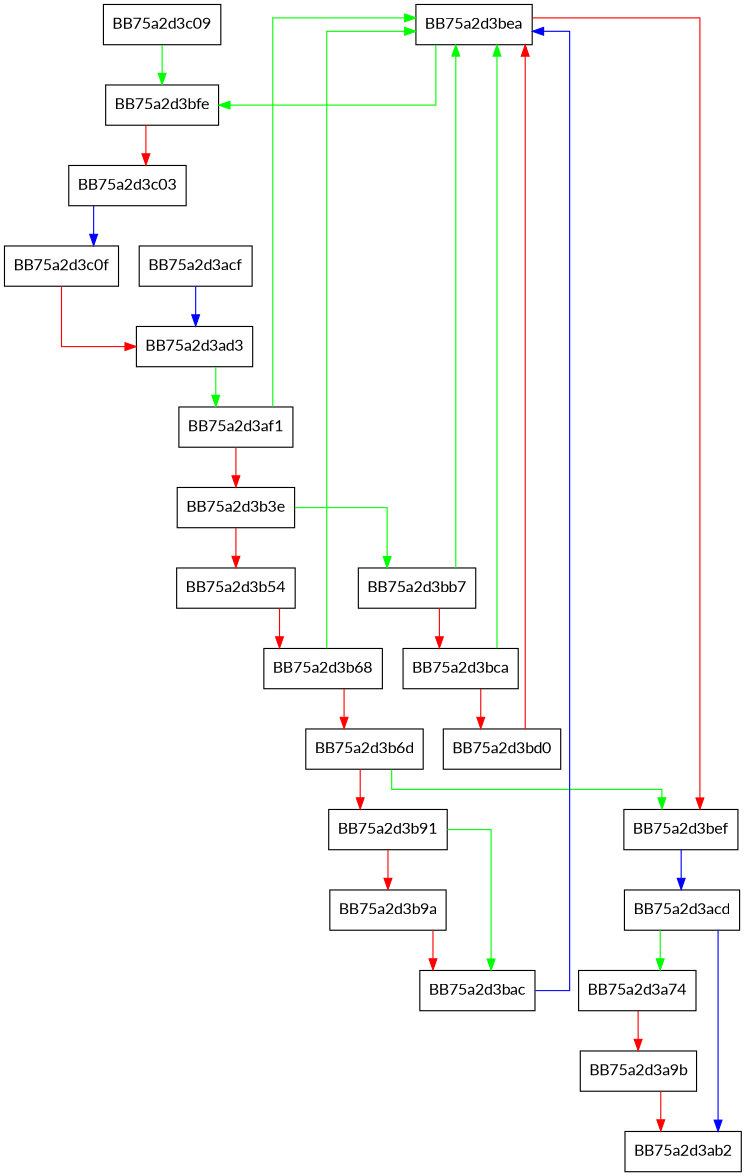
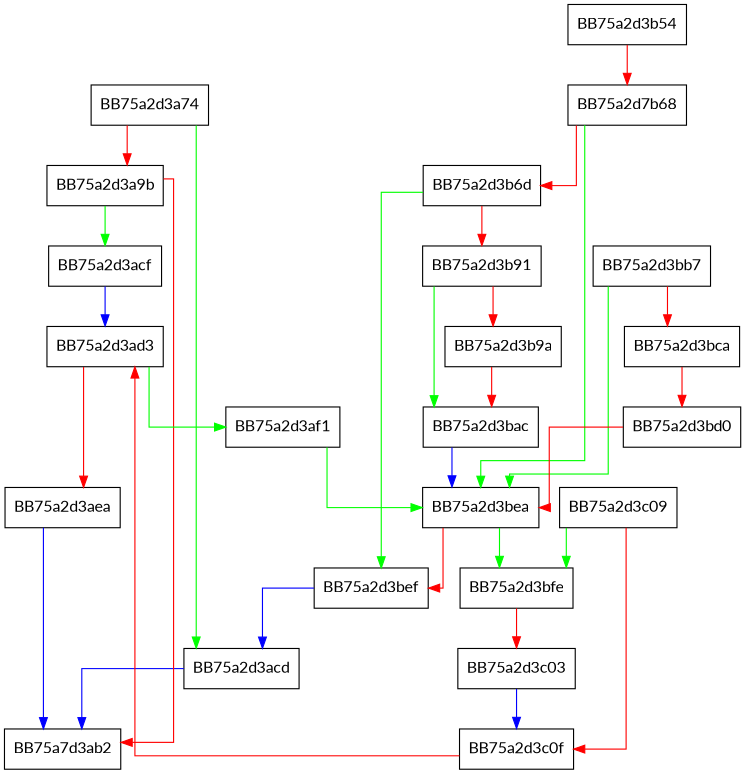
edge "BB75a2d3a9b" -> "BB75a2d3acf": added
edge "BB75a2d3bca" -> "BB75a2d3bea": removed
node "BB75a2d3aea": added
node "BB75a2d3b3e": removed
edge "BB75a2d3c09" -> "BB75a2d3c0f": added
node "BB75a2d3b68": label "BB75a2d3b68" -> "BB75a2d7b68"
edge "BB75a2d3acd" -> "BB75a2d3a74": reversed
node "BB75a2d3ab2": label "BB75a2d3ab2" -> "BB75a7d3ab2"
